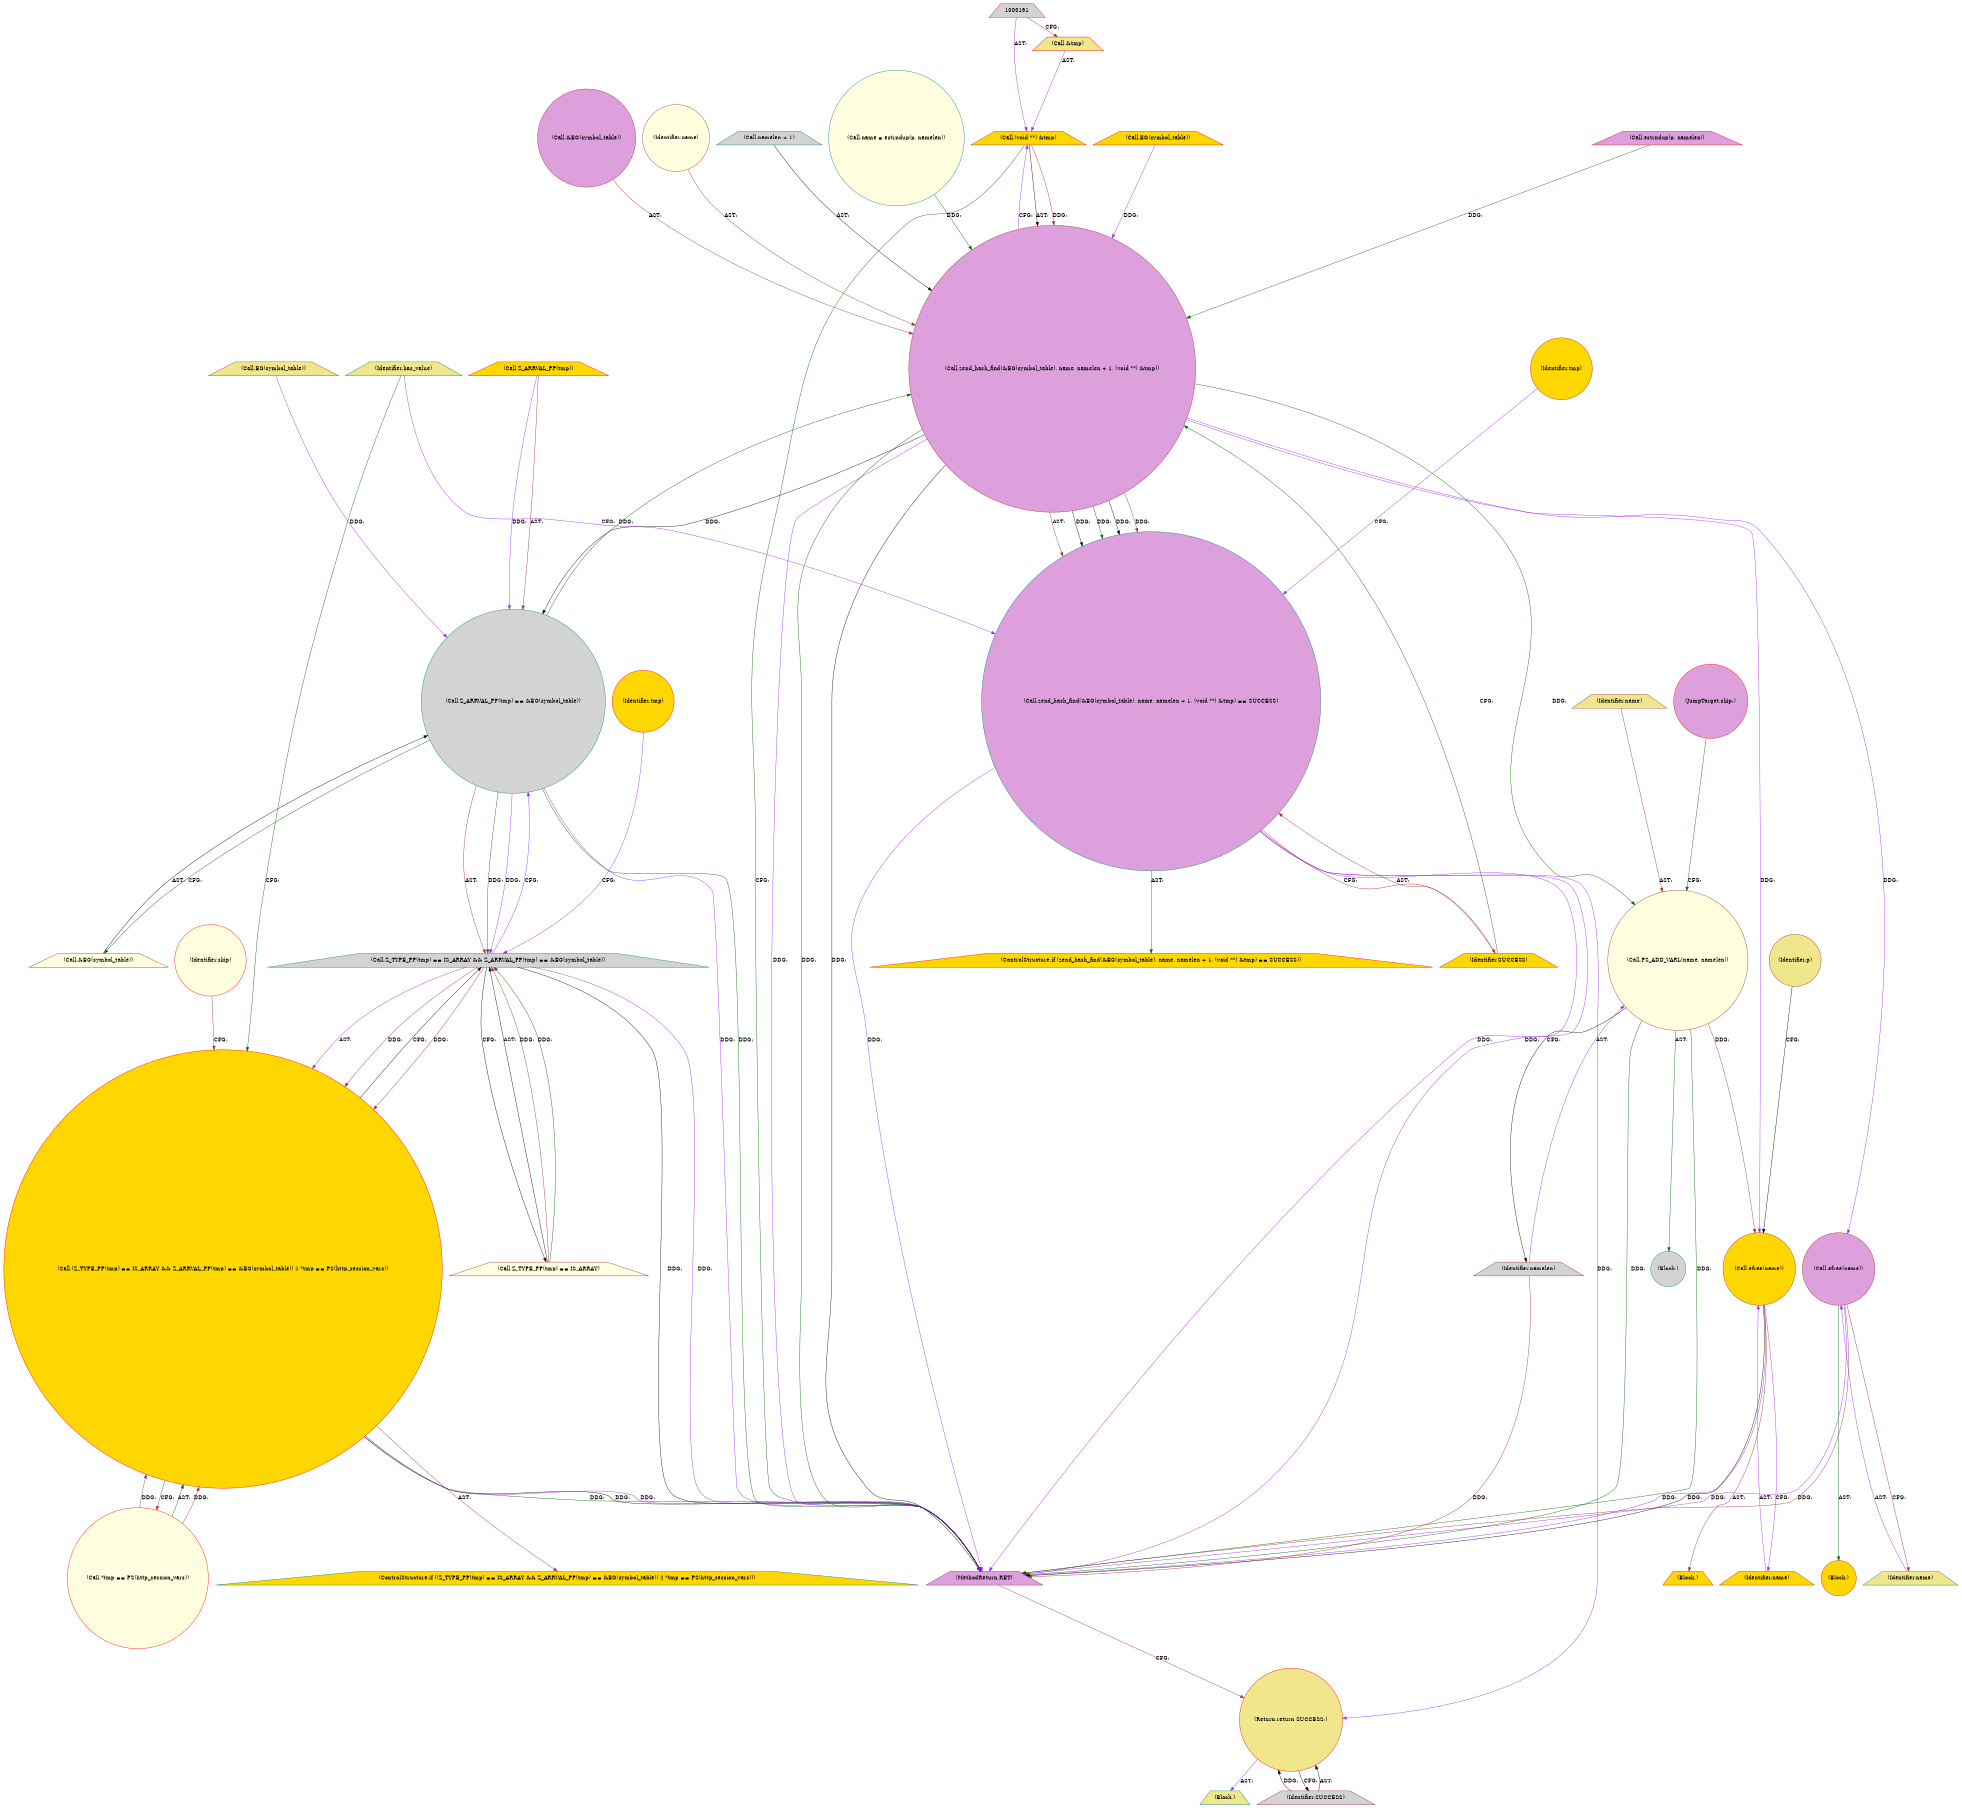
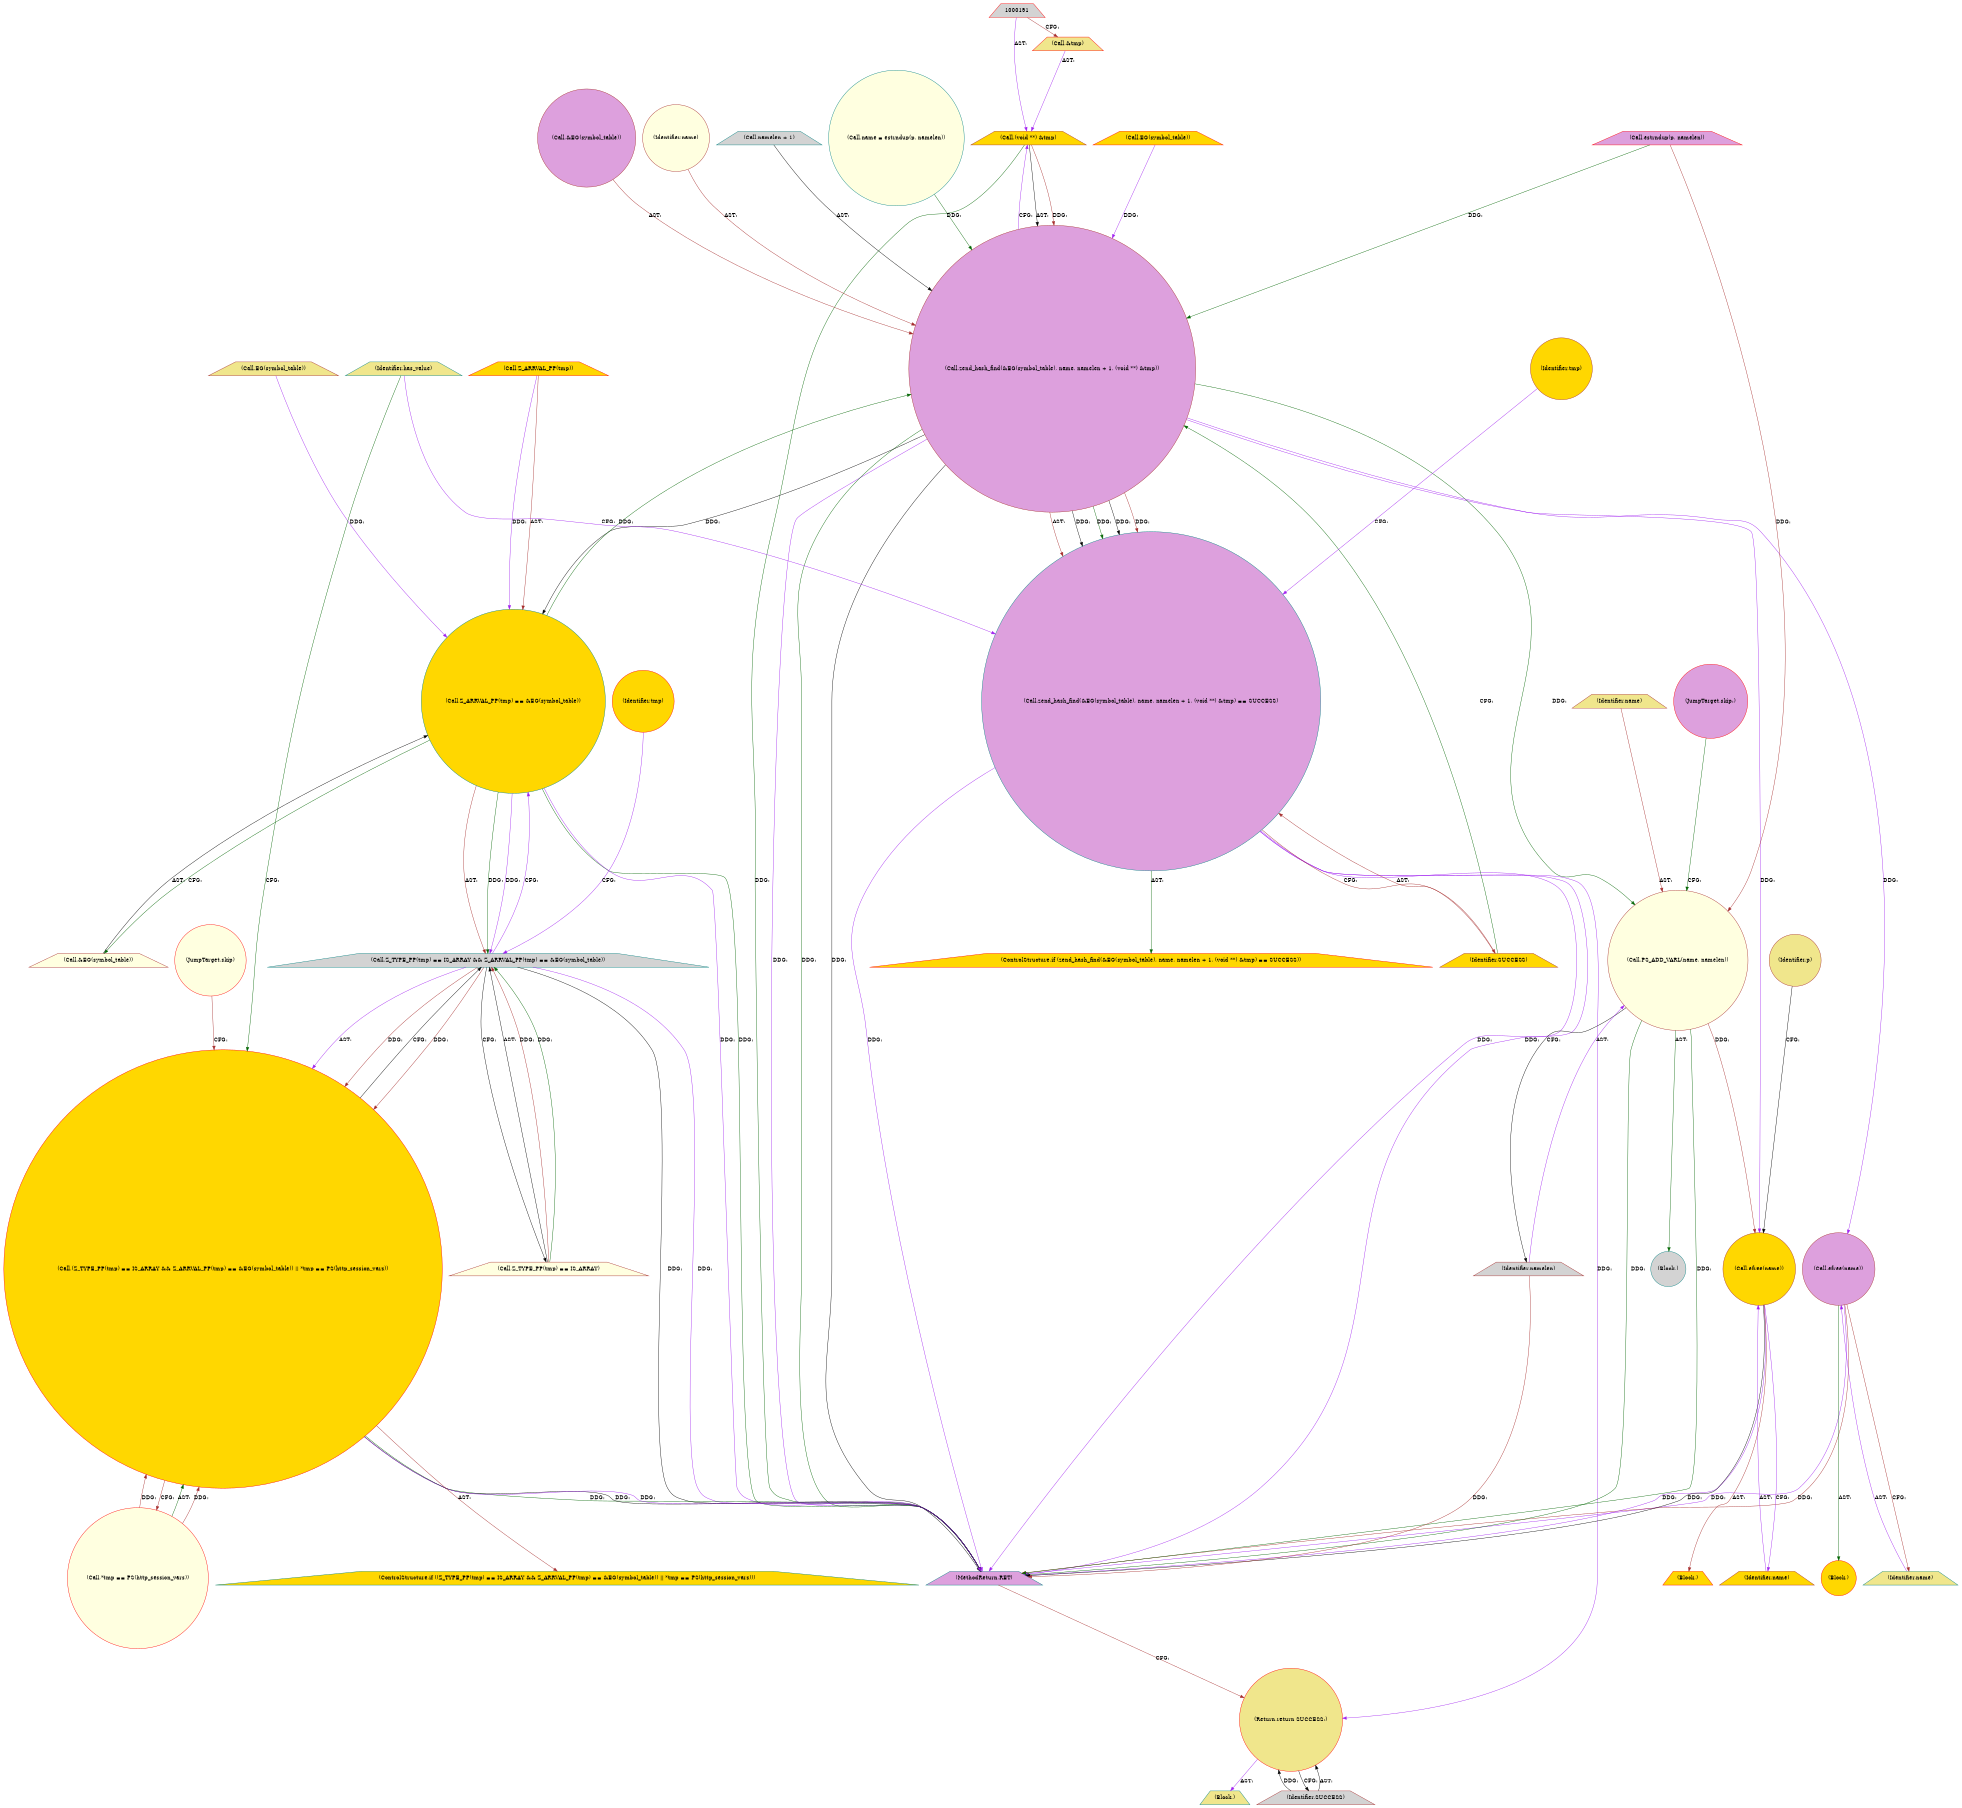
edge "(Call,estrndup(p, namelen))" -> "(Call,PS_ADD_VARL(name, namelen))": added, label "DDG:"
node "(Call,Z_ARRVAL_PP(tmp) == &EG(symbol_table))": fillcolor lightgrey -> gold
edge "(Call,(void **) &tmp)" -> "(MethodReturn,RET)": label "CFG: " -> "DDG: "
node "(Identifier,skip)": label "(Identifier,skip)" -> "(JumpTarget,skip)"
node "(MethodReturn,RET)": color brown -> teal
